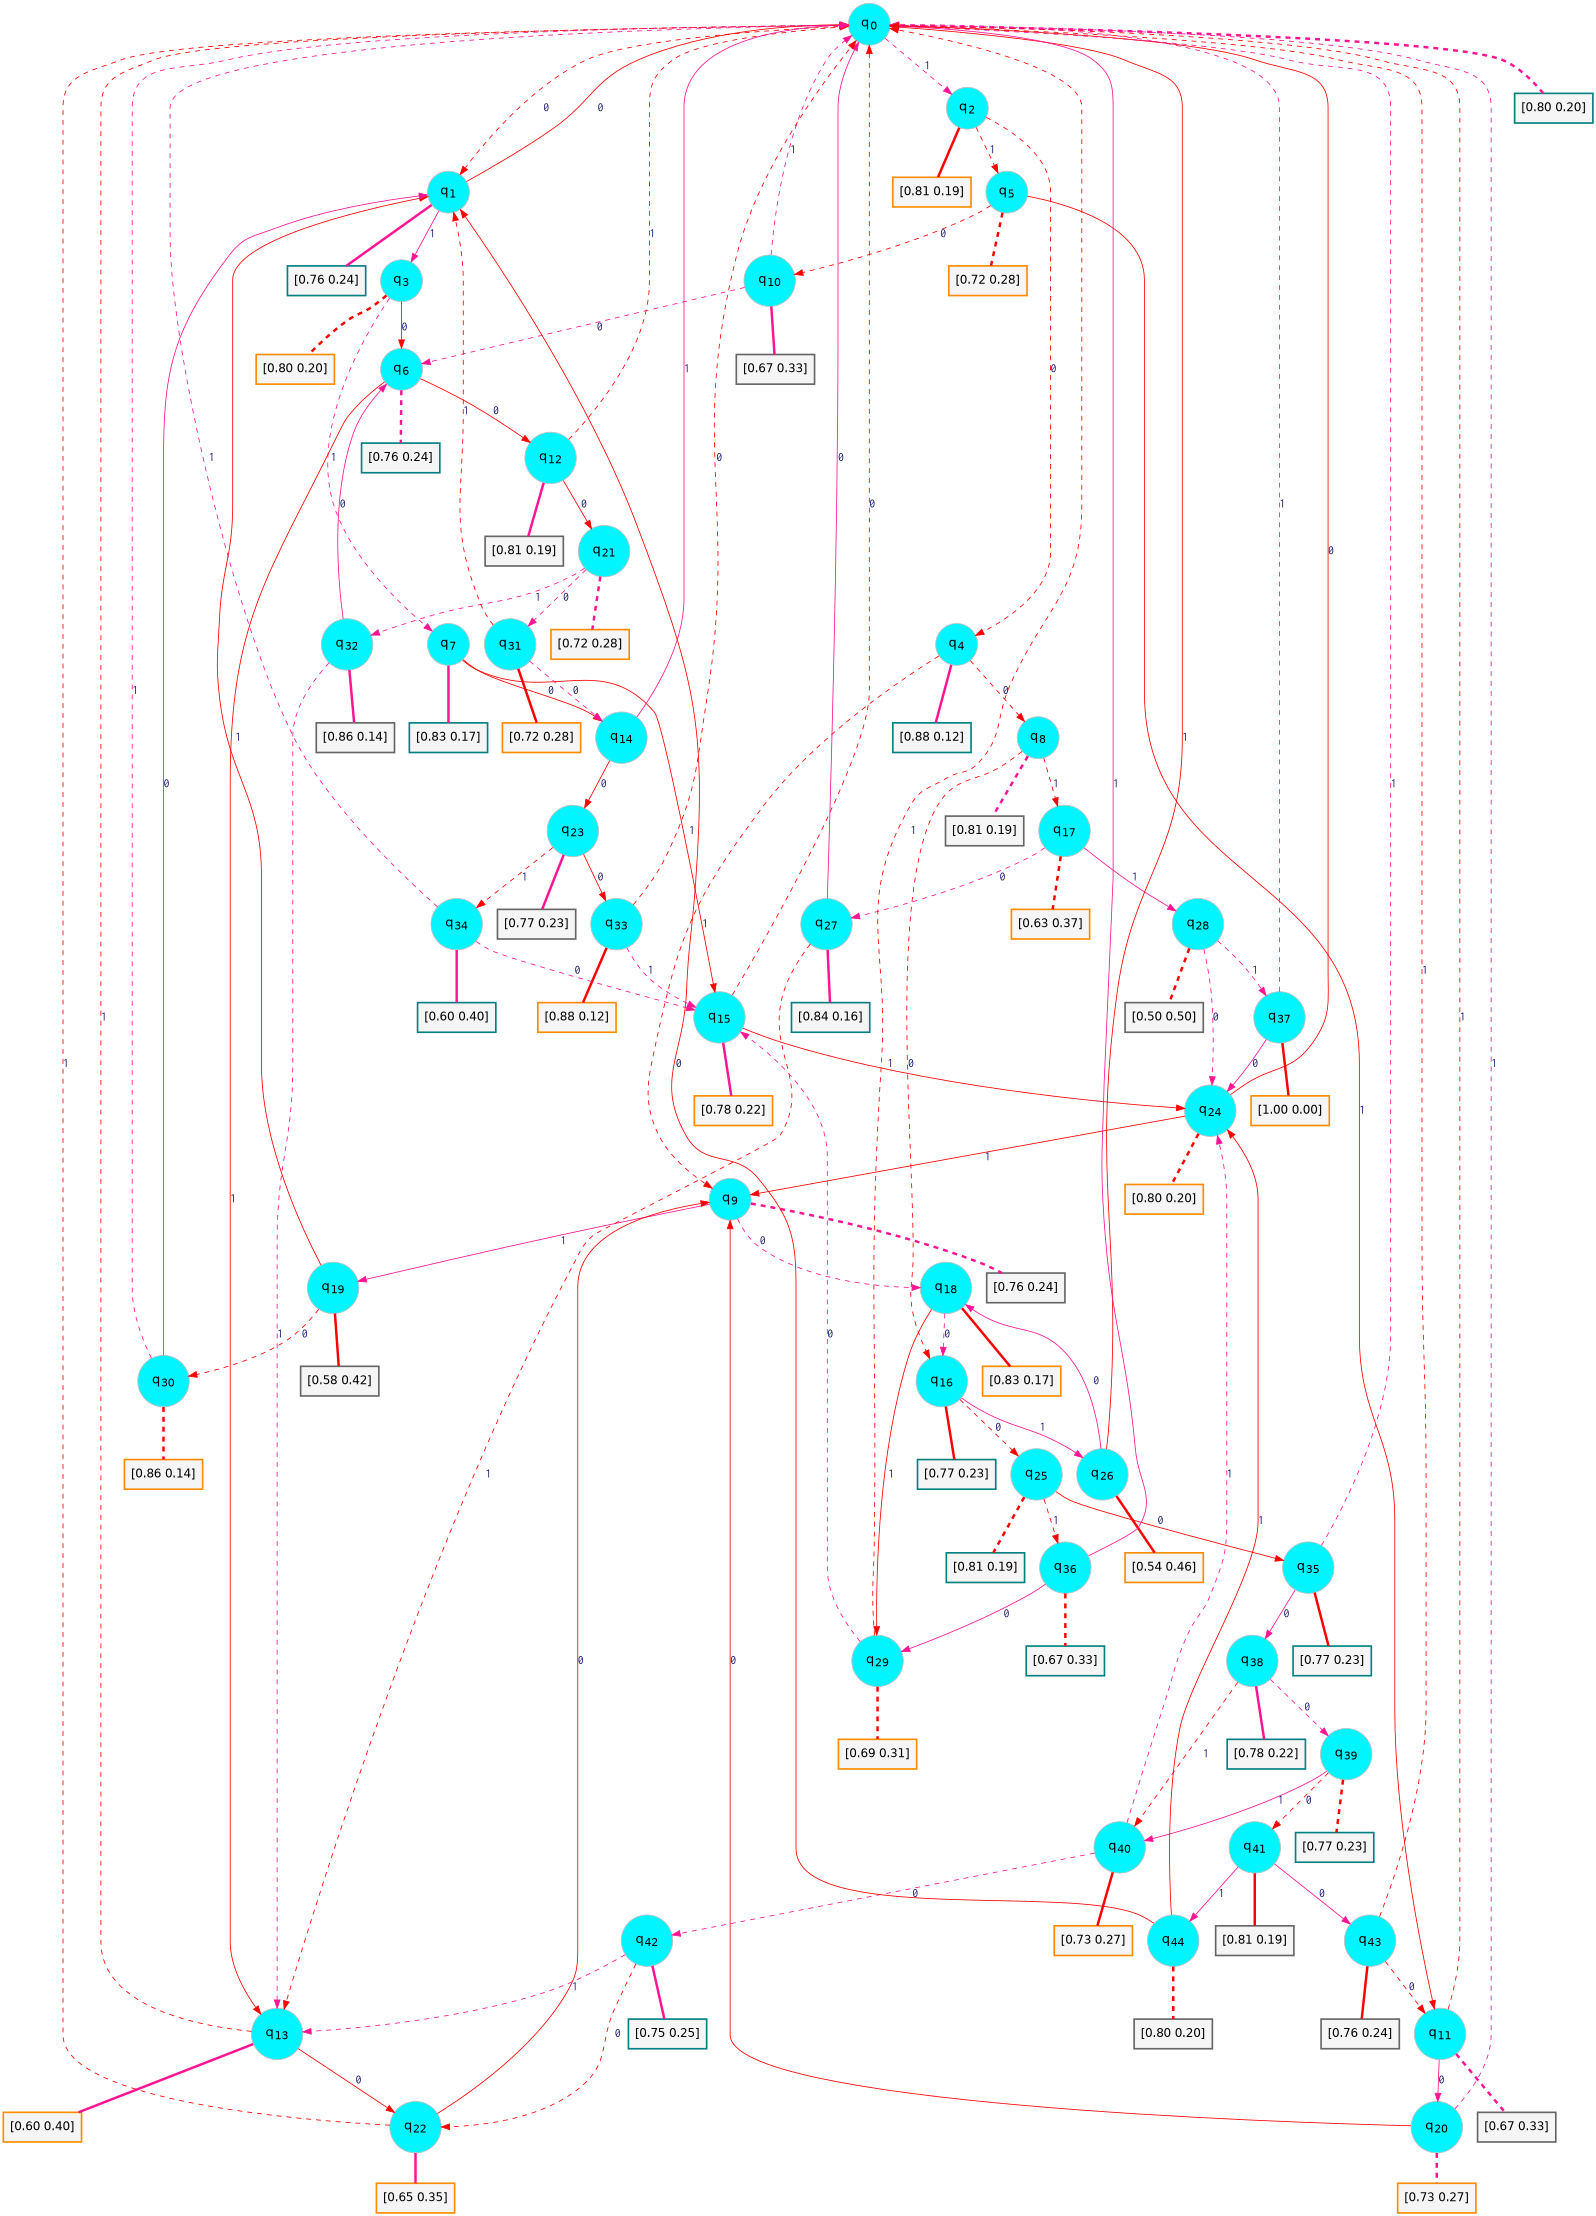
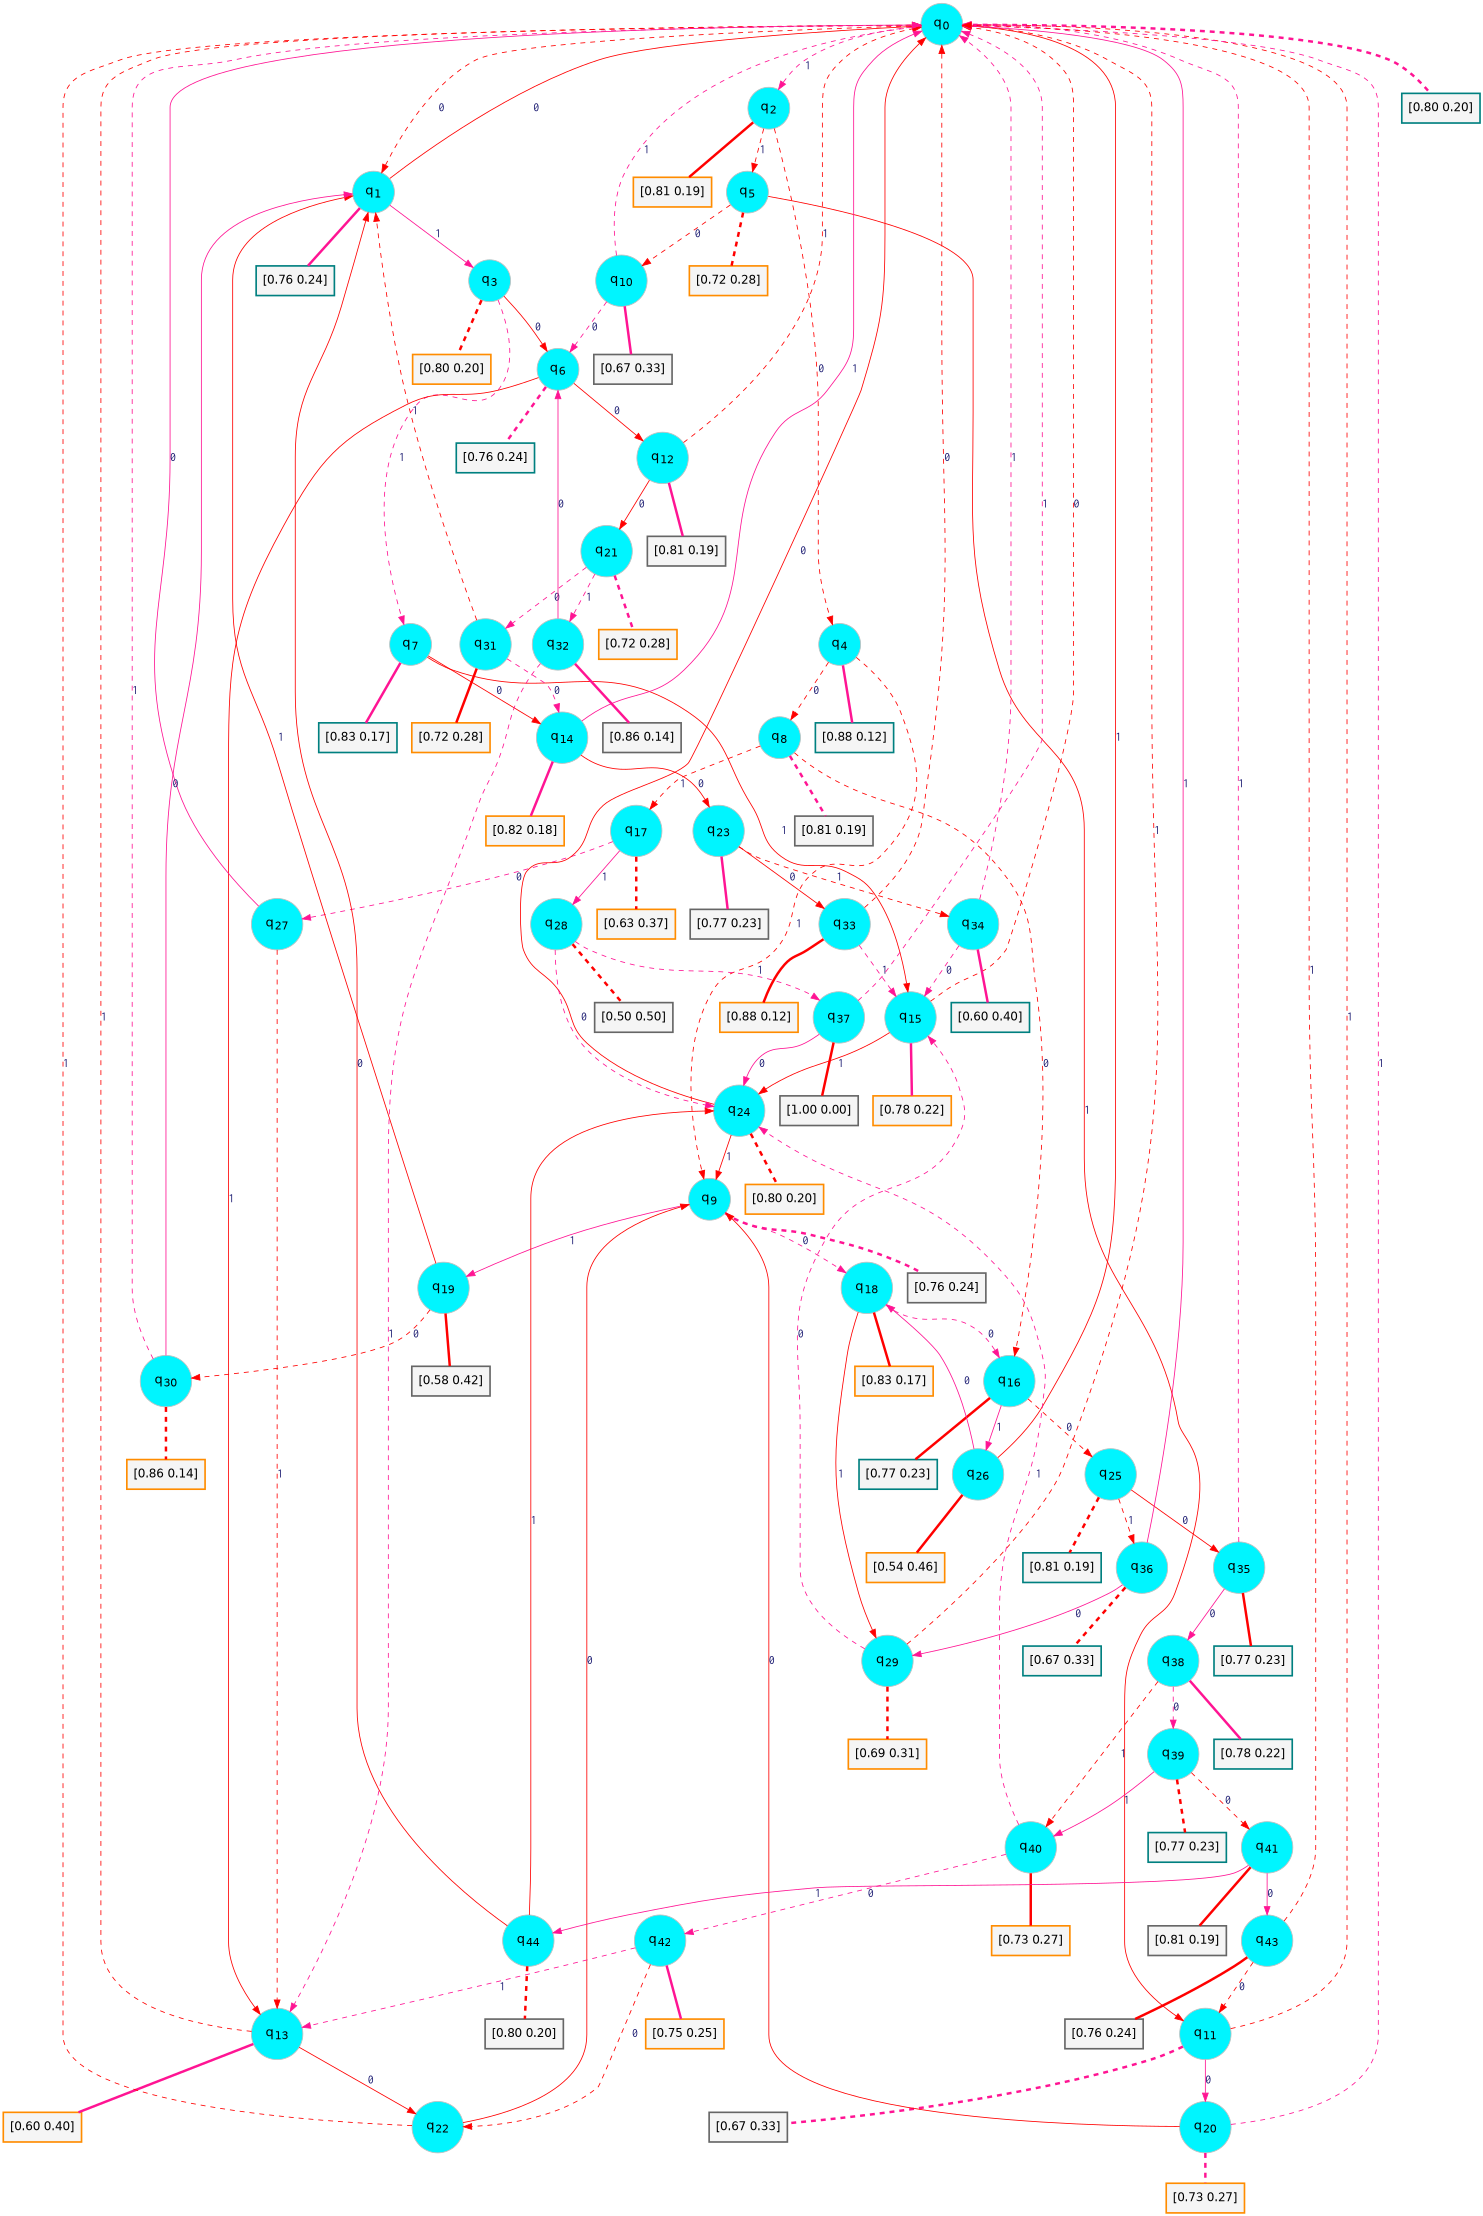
node "[0.82 0.18]": added
node "[0.84 0.16]": removed
node "[1.00 0.00]": color darkorange -> gray40
node "[0.75 0.25]": color teal -> darkorange
node "[0.65 0.35]": removed
